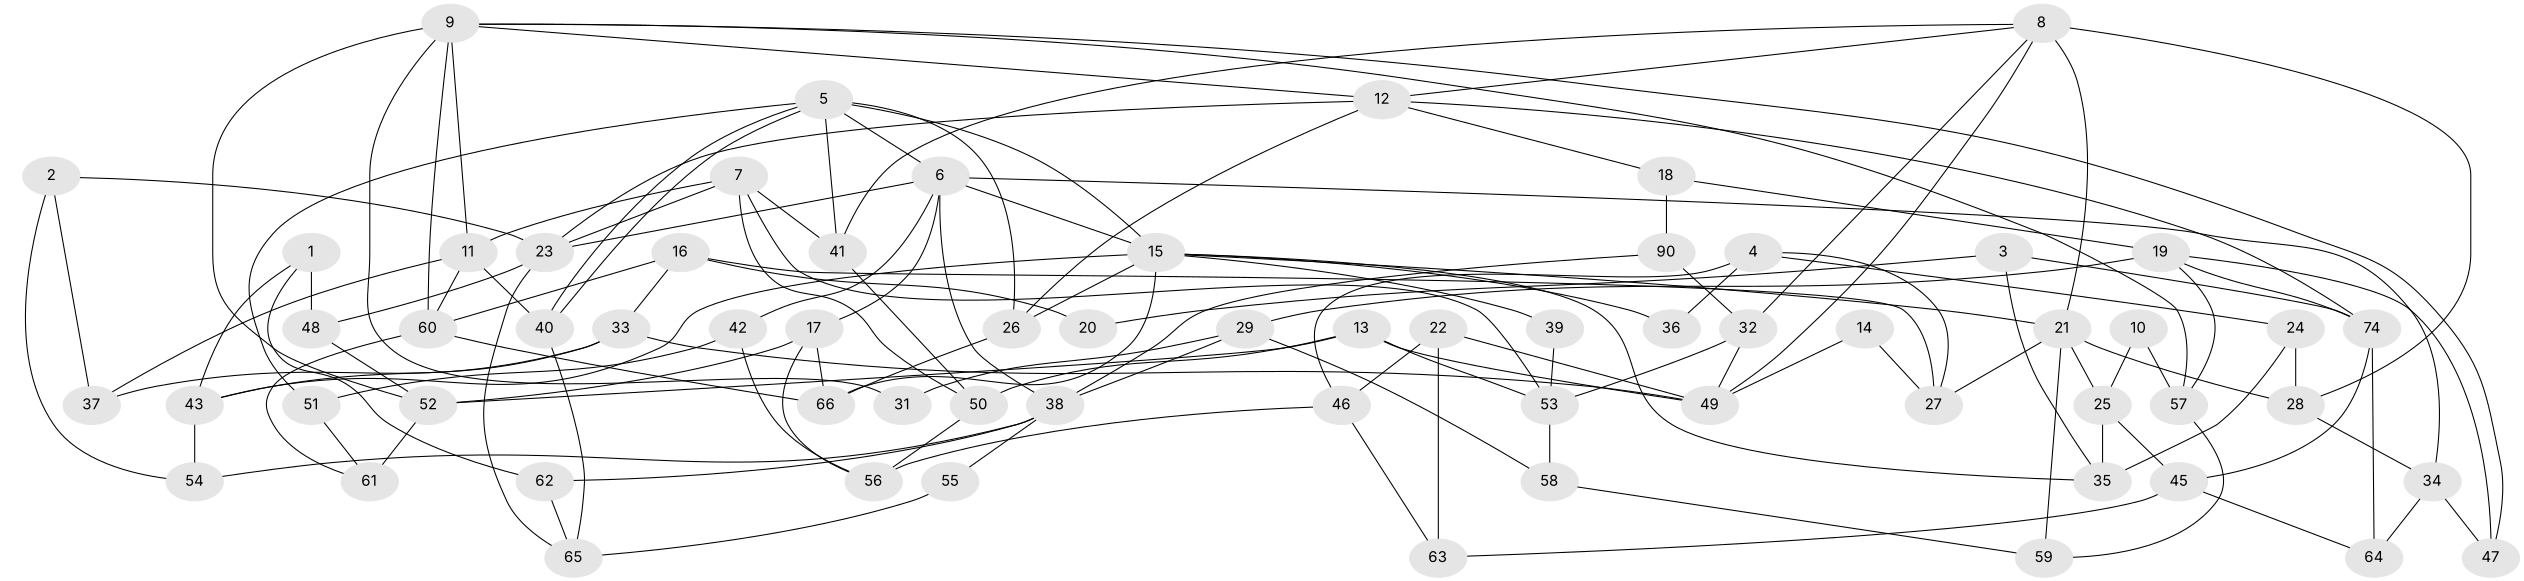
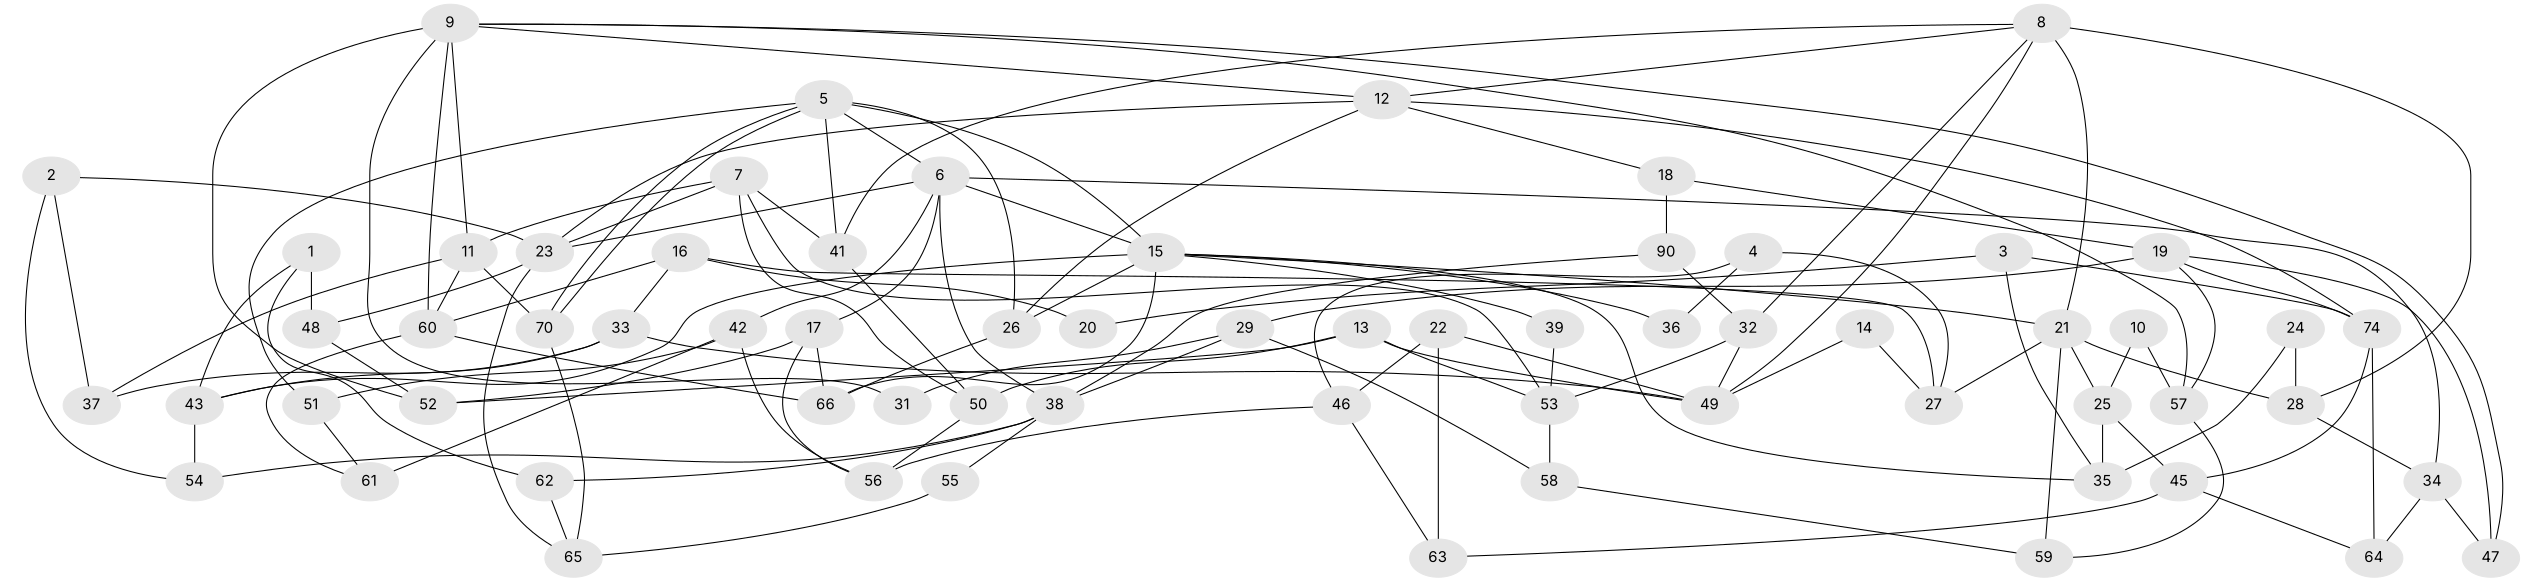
edge "4" -- "24": removed
node "40": label "40" -> "70"
edge "52" -- "61": now "42" -- "61"
